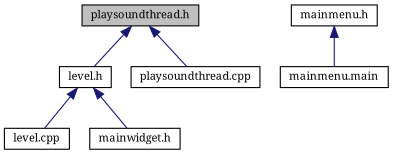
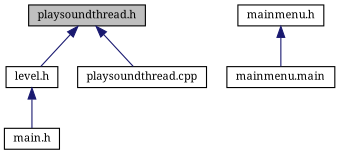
node "level.cpp": removed
node "mainwidget.h": label "mainwidget.h" -> "main.h"
